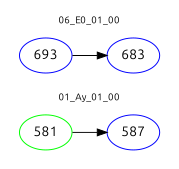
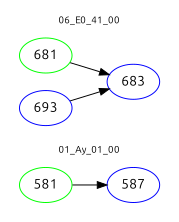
cluster "06_E0_01_00": label "06_E0_01_00" -> "06_E0_41_00"
node "681": added
